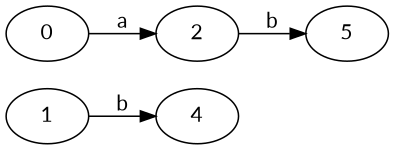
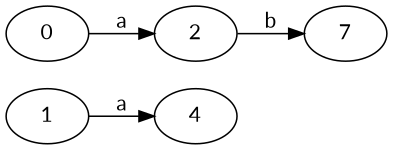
node "5": label "5" -> "7"
edge "1" -> "4": label "b" -> "a"
